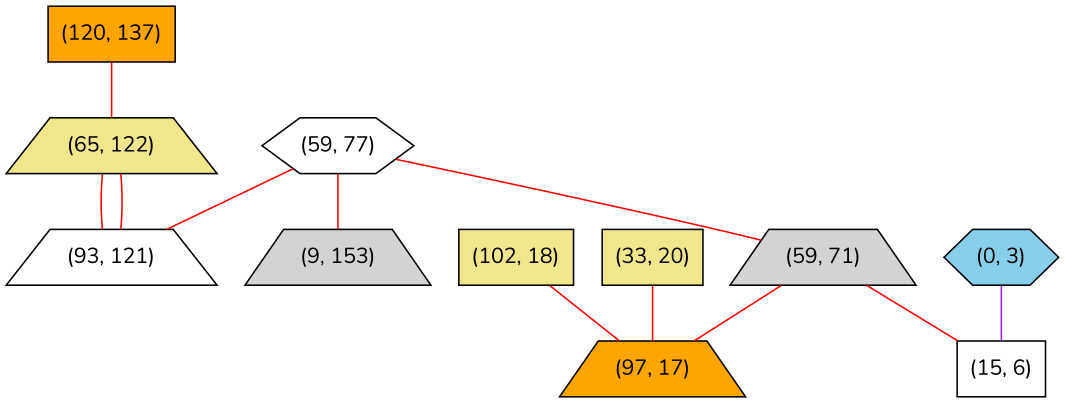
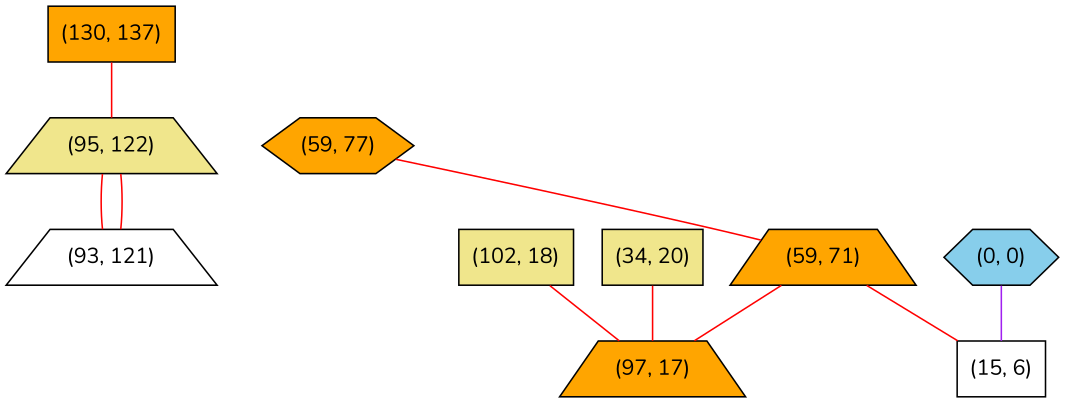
node "(120, 137)": label "(120, 137)" -> "(130, 137)"
node "(65, 122)": label "(65, 122)" -> "(95, 122)"
node "(59, 77)": fillcolor white -> orange
edge "(59, 77)" -- "(93, 121)": removed
node "(9, 153)": removed
node "(33, 20)": label "(33, 20)" -> "(34, 20)"
node "(59, 71)": fillcolor lightgrey -> orange
node "(0, 3)": label "(0, 3)" -> "(0, 0)"
